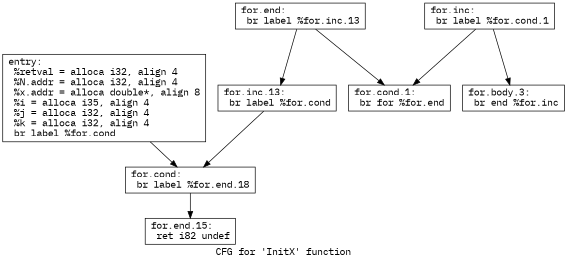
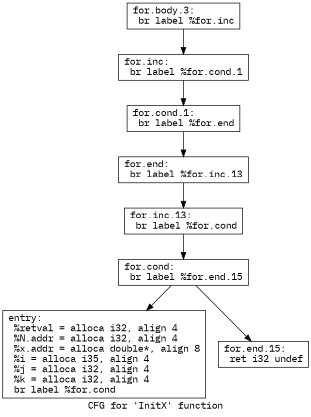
edge "for.inc:" -> "for.body.3:": reversed
edge "for.end:" -> "for.cond.1:": reversed
node "for.cond.1:": text "br for %for.end" -> "br label %for.end"
node "for.body.3:": text "br end %for.inc" -> "br label %for.inc"
edge "entry:" -> "for.cond:": reversed
node "for.cond:": text "br label %for.end.18" -> "br label %for.end.15"
node "for.end.15:": text "ret i82 undef" -> "ret i32 undef"
